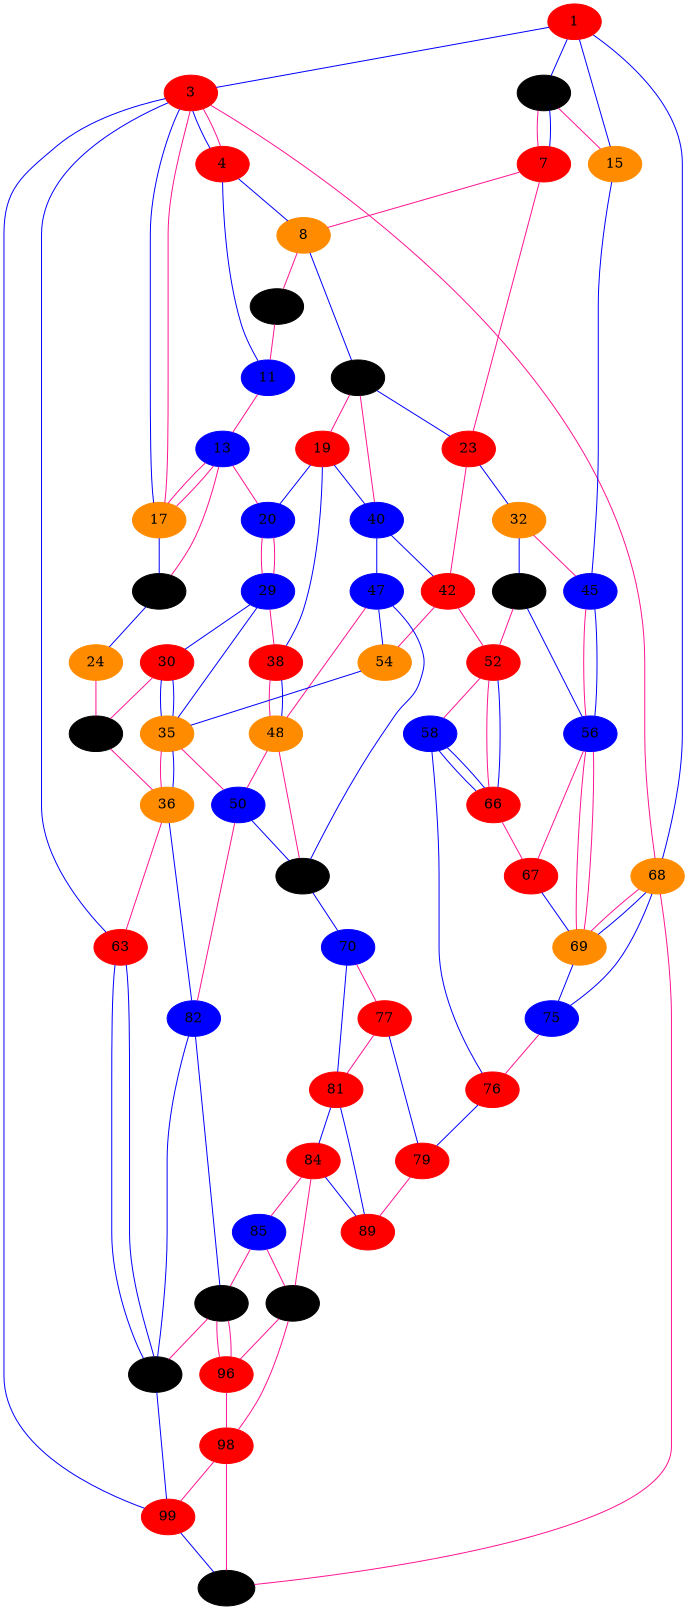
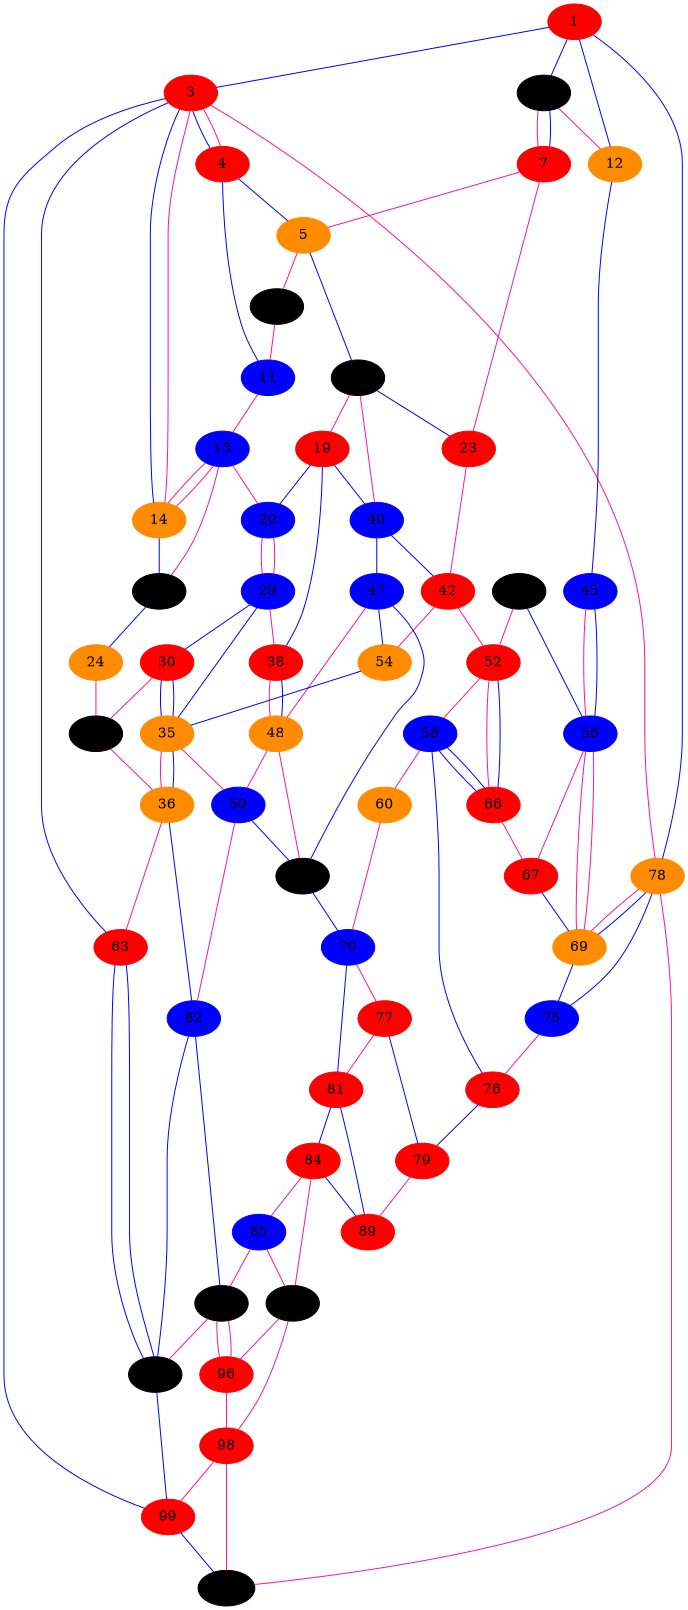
node "15": label "15" -> "12"
node "8": label "8" -> "5"
node "17": label "17" -> "14"
node "32": removed
node "60": added
node "68": label "68" -> "78"
